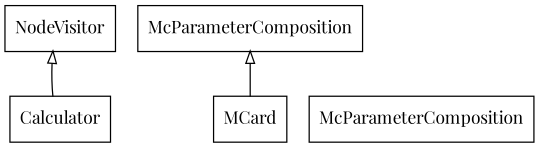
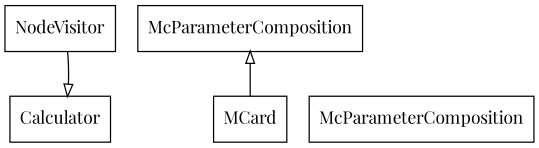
edge "Calculator" -> "NodeVisitor": reversed
